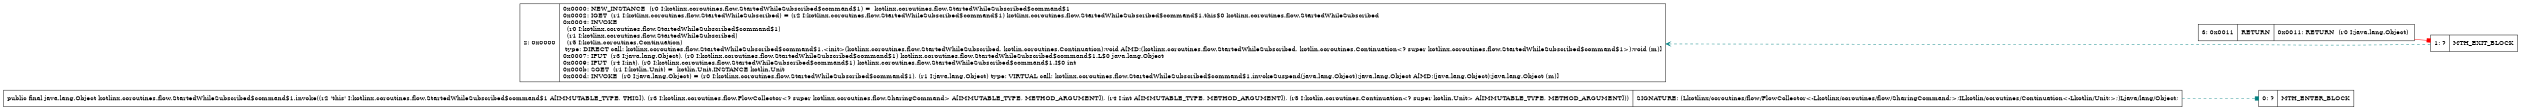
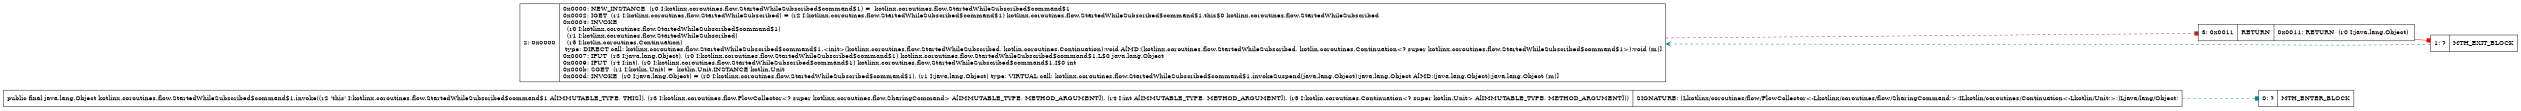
edge "2: 0x0000" -> "3: 0x0011": added
